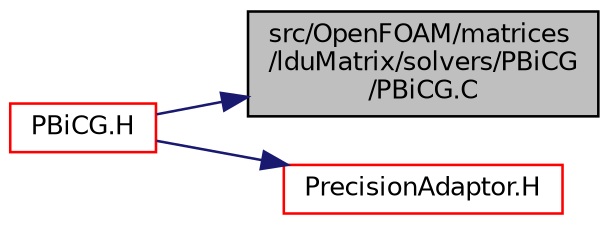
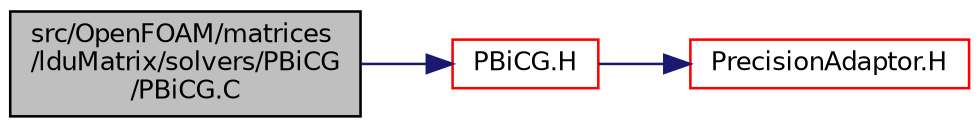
edge "PBiCG.H" -> "src/OpenFOAM/matrices /lduMatrix/solvers/PBiCG /PBiCG.C": reversed
